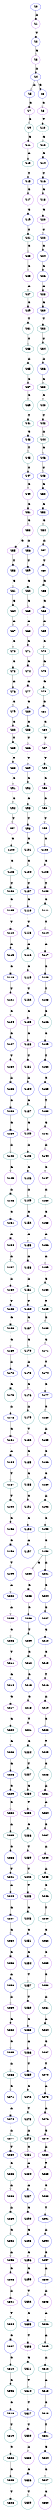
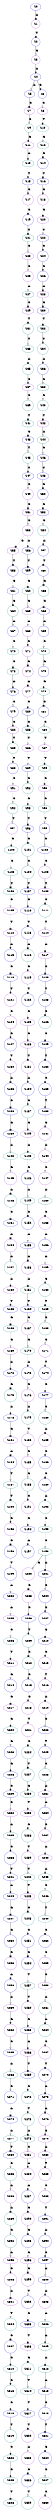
node "S393": label "S393" -> "S313"
